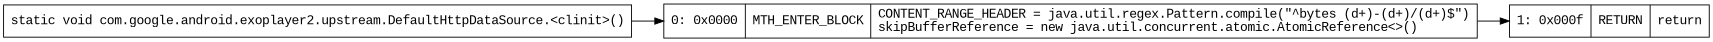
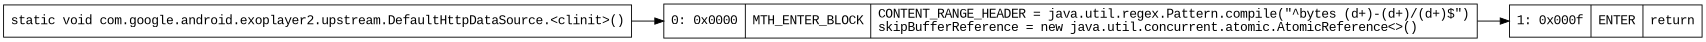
node "1: 0x000f": text "RETURN" -> "ENTER"
